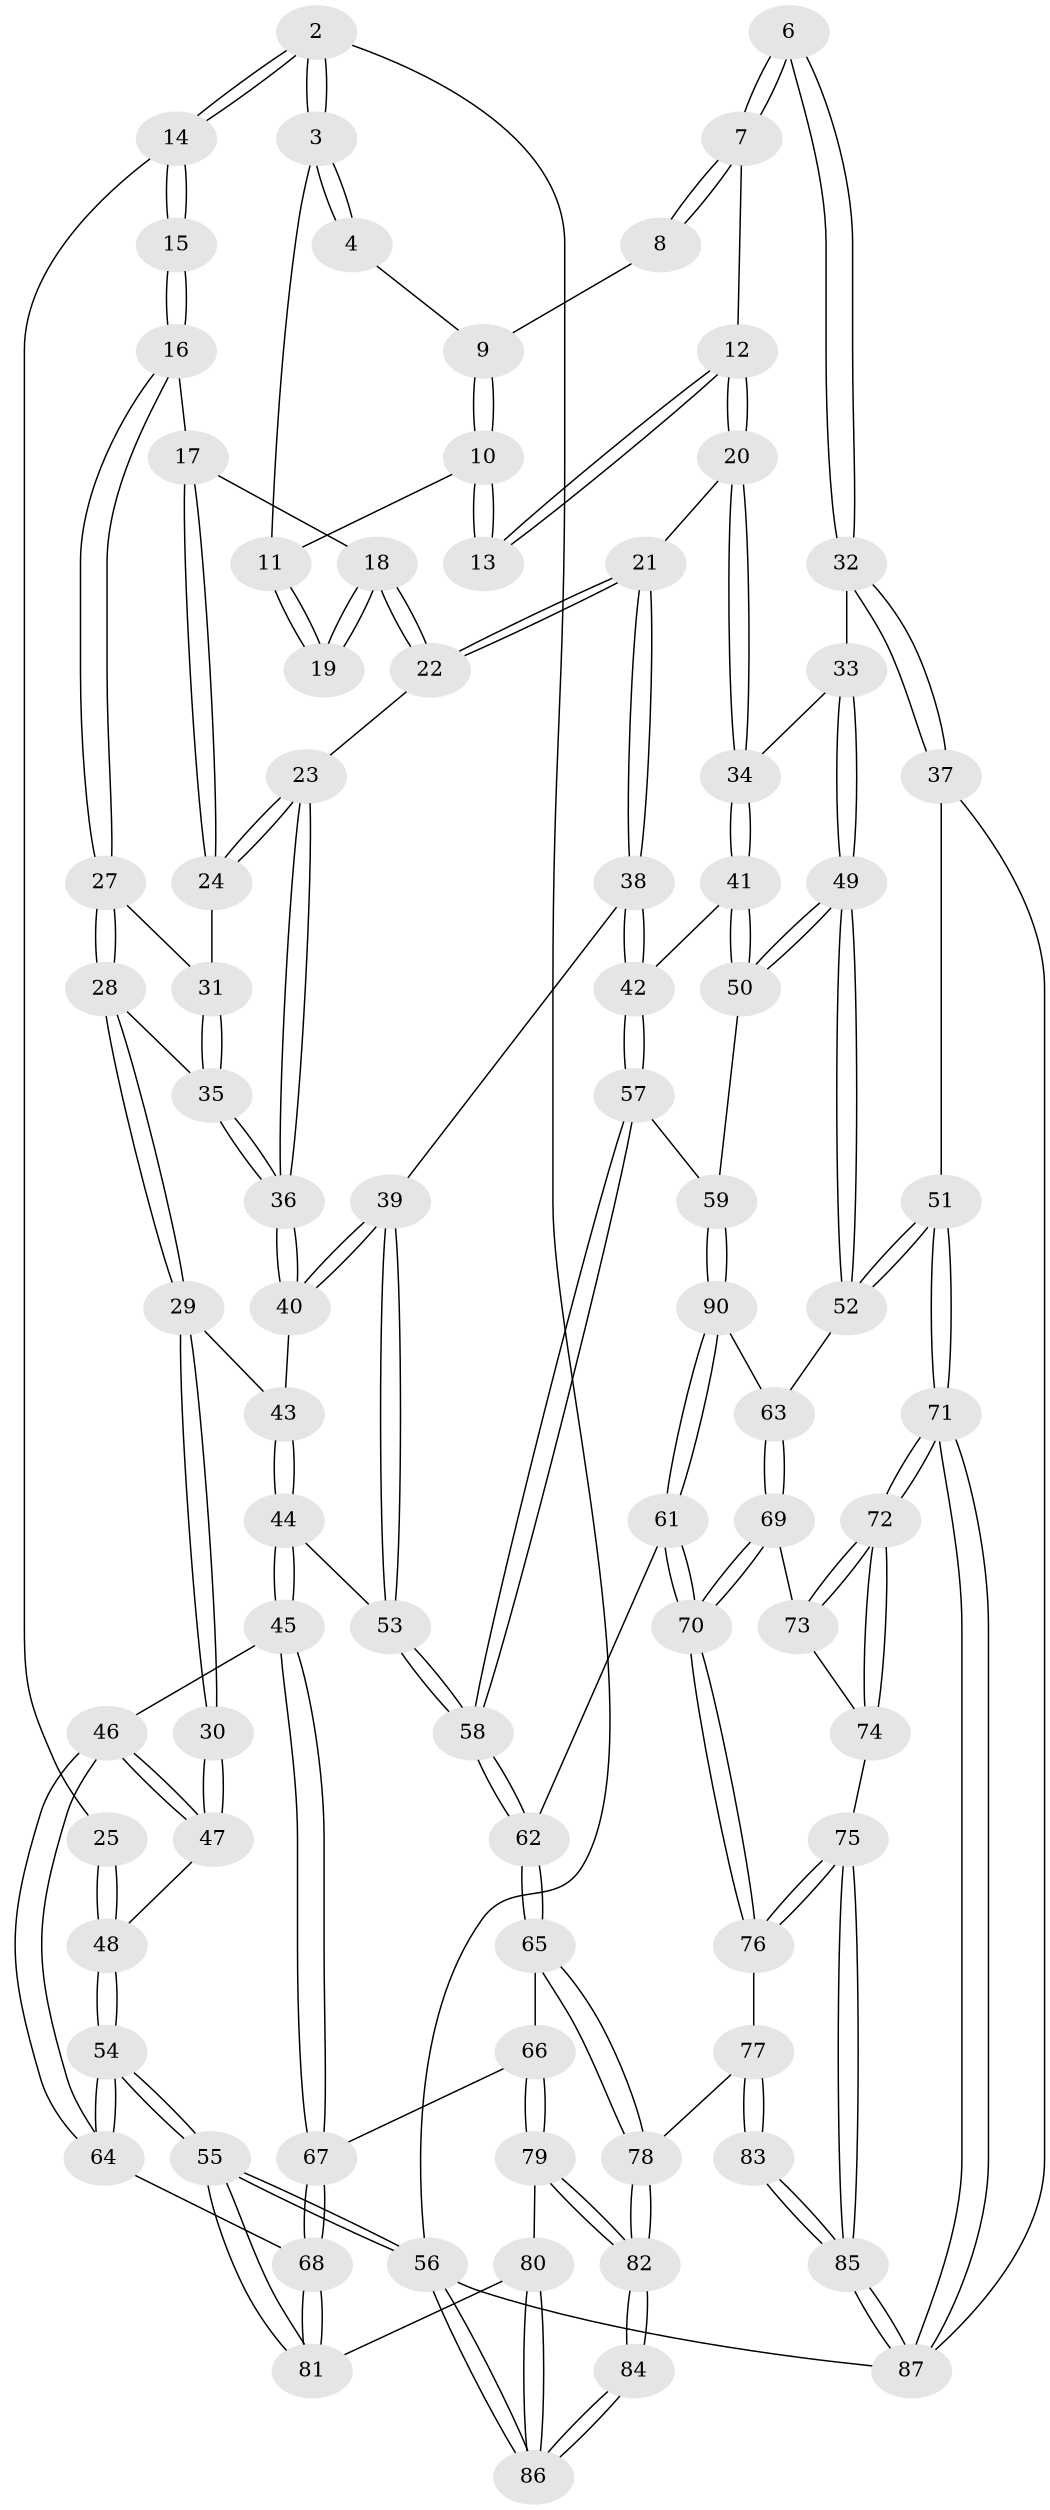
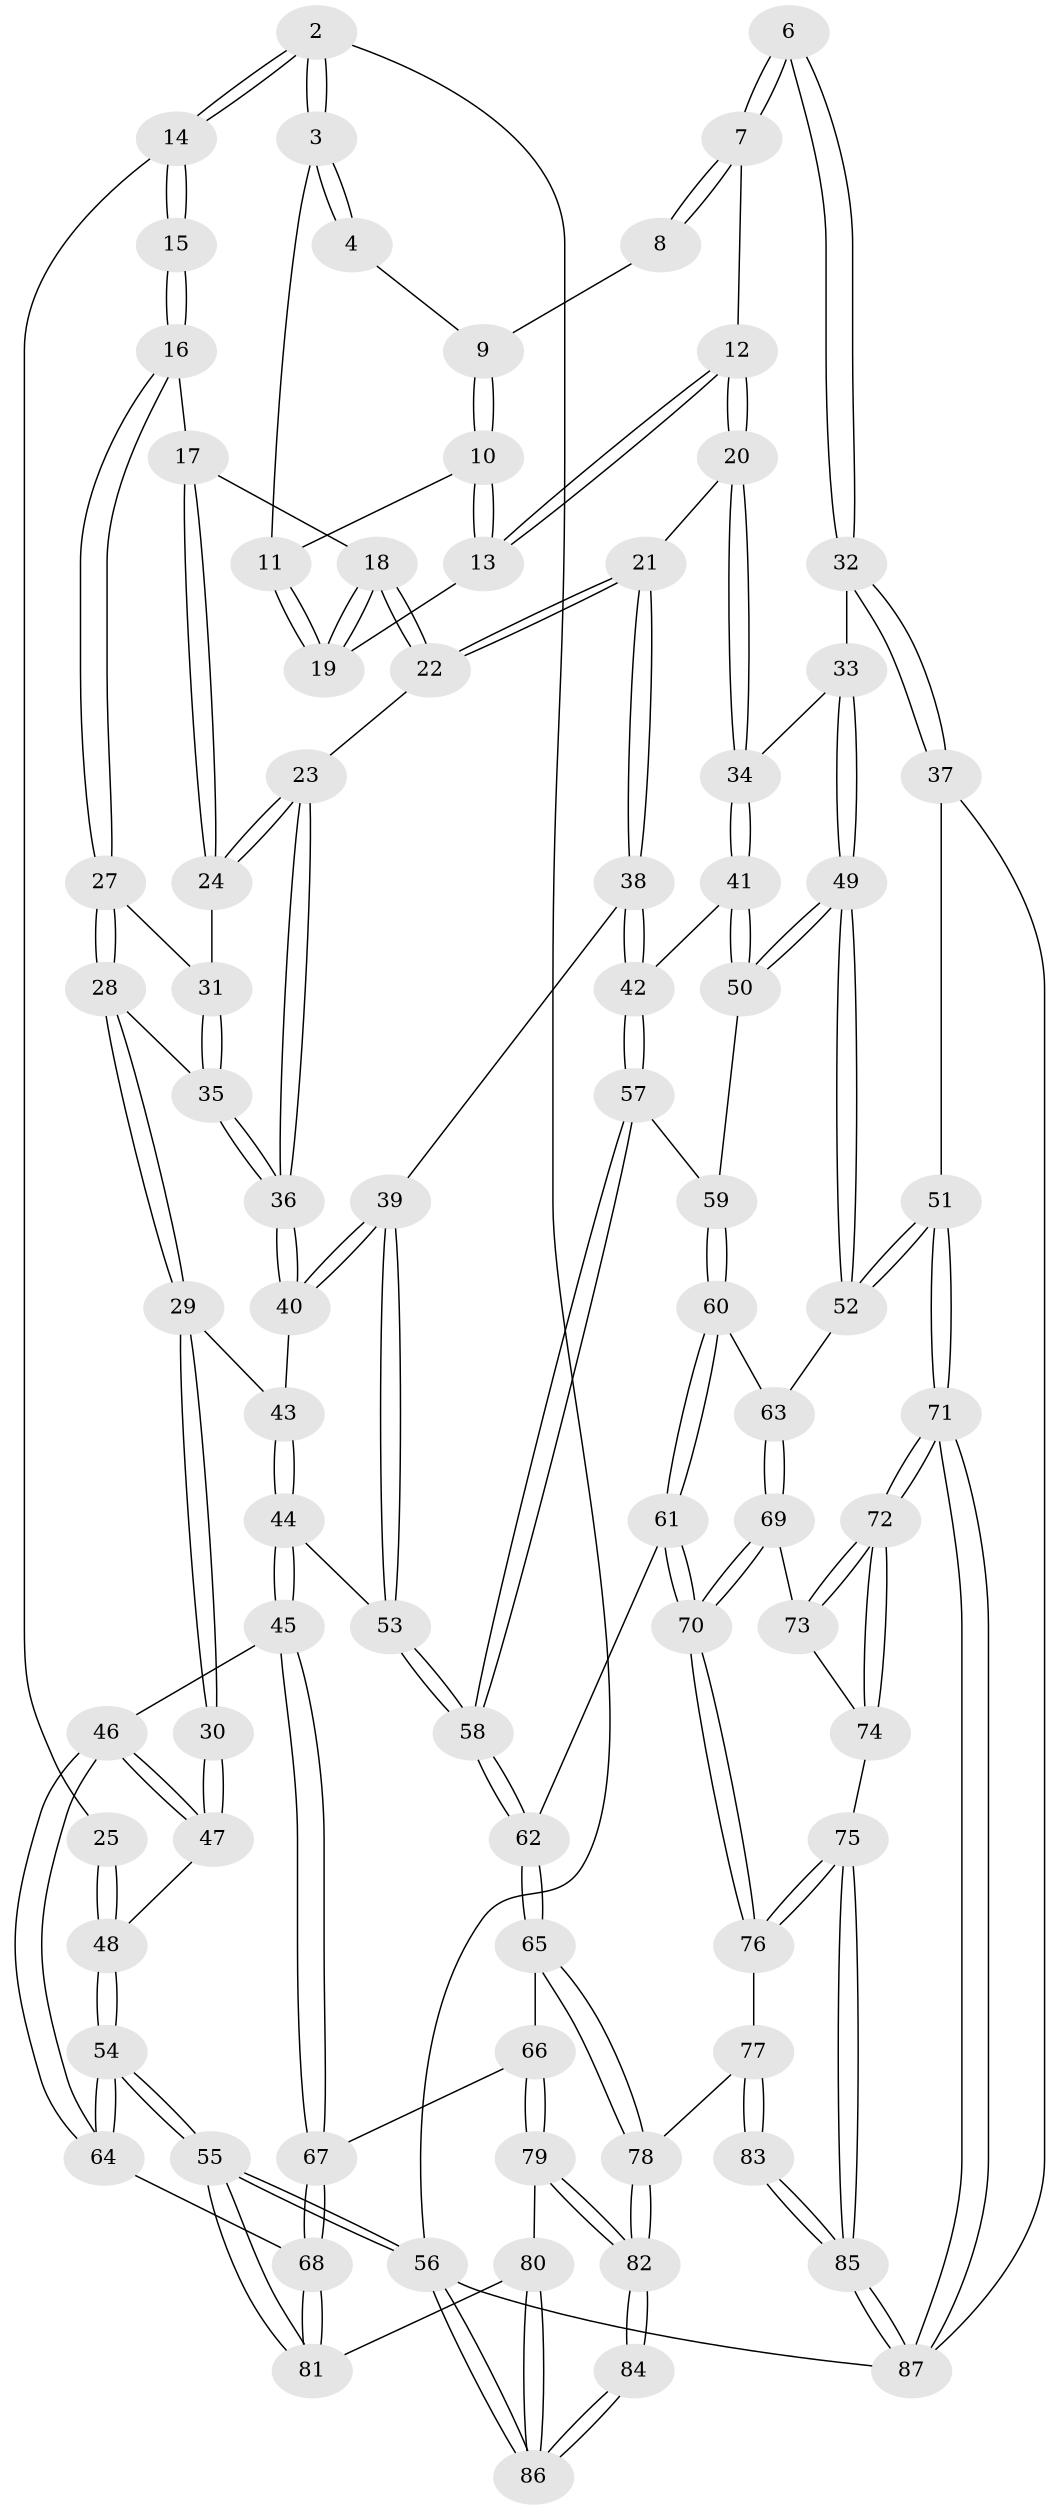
edge "13" -- "19": added
node "90": label "90" -> "60"
